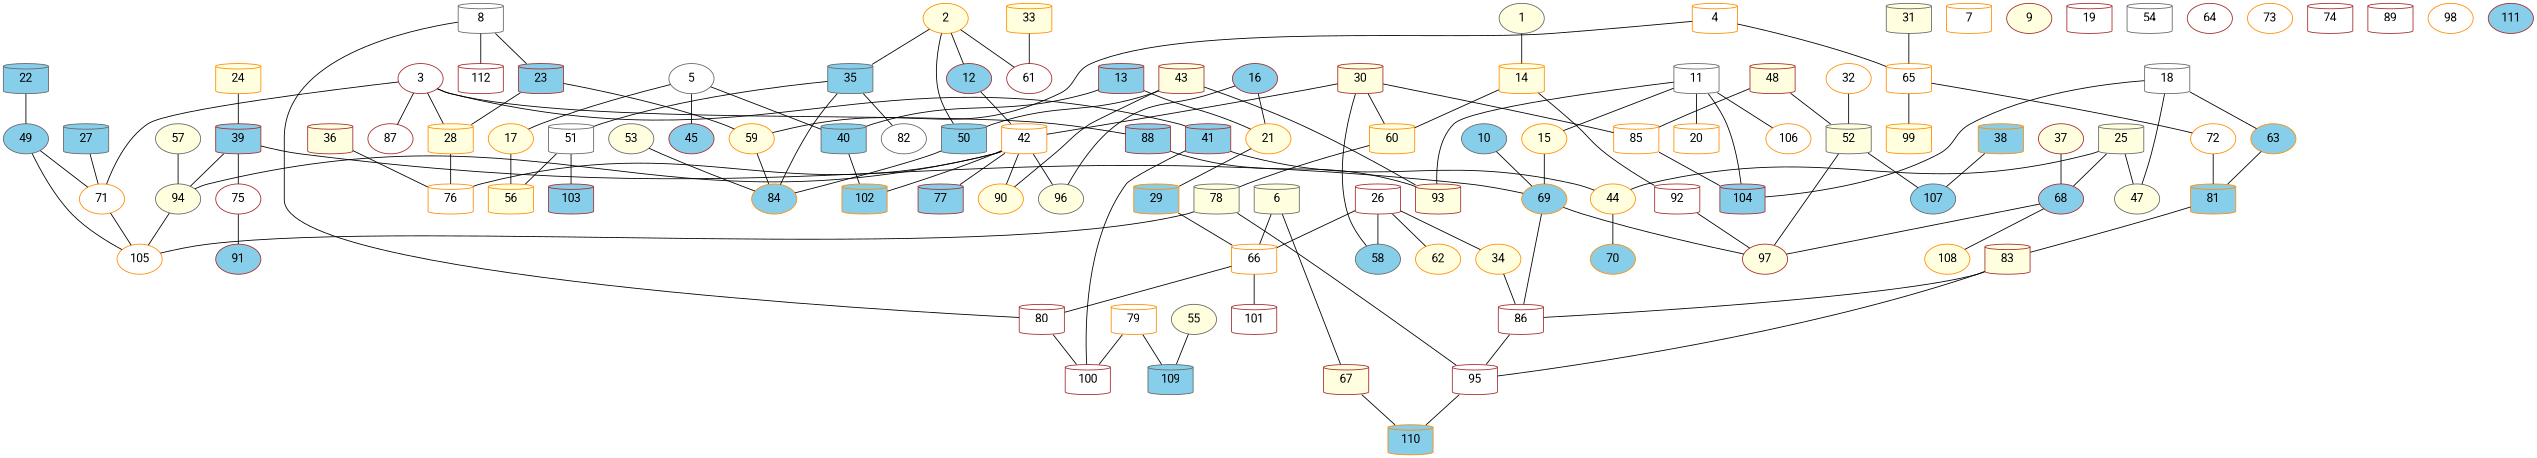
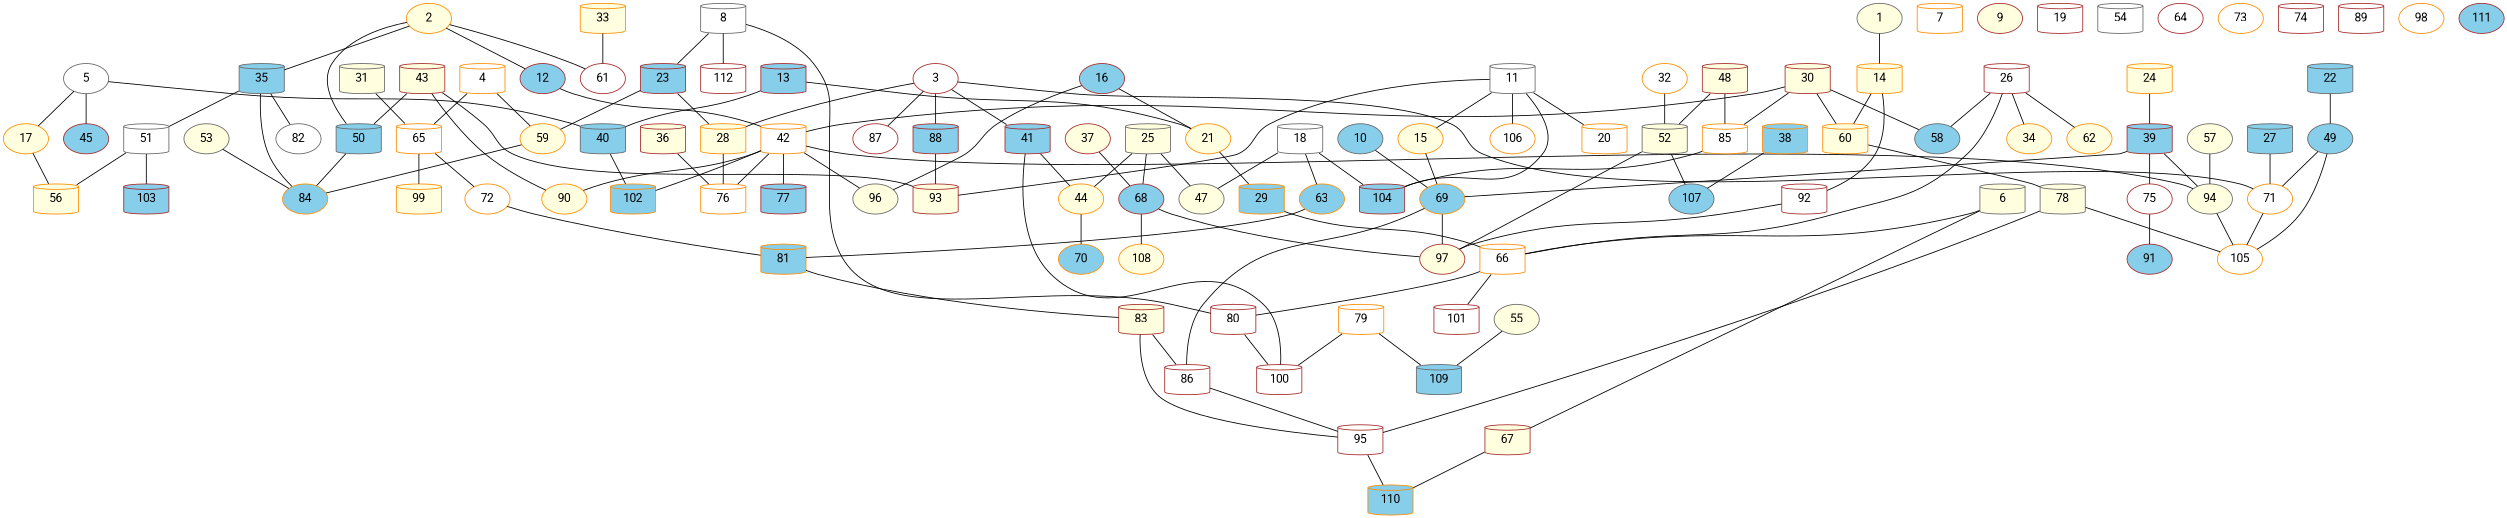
edge "34" -- "86": removed
